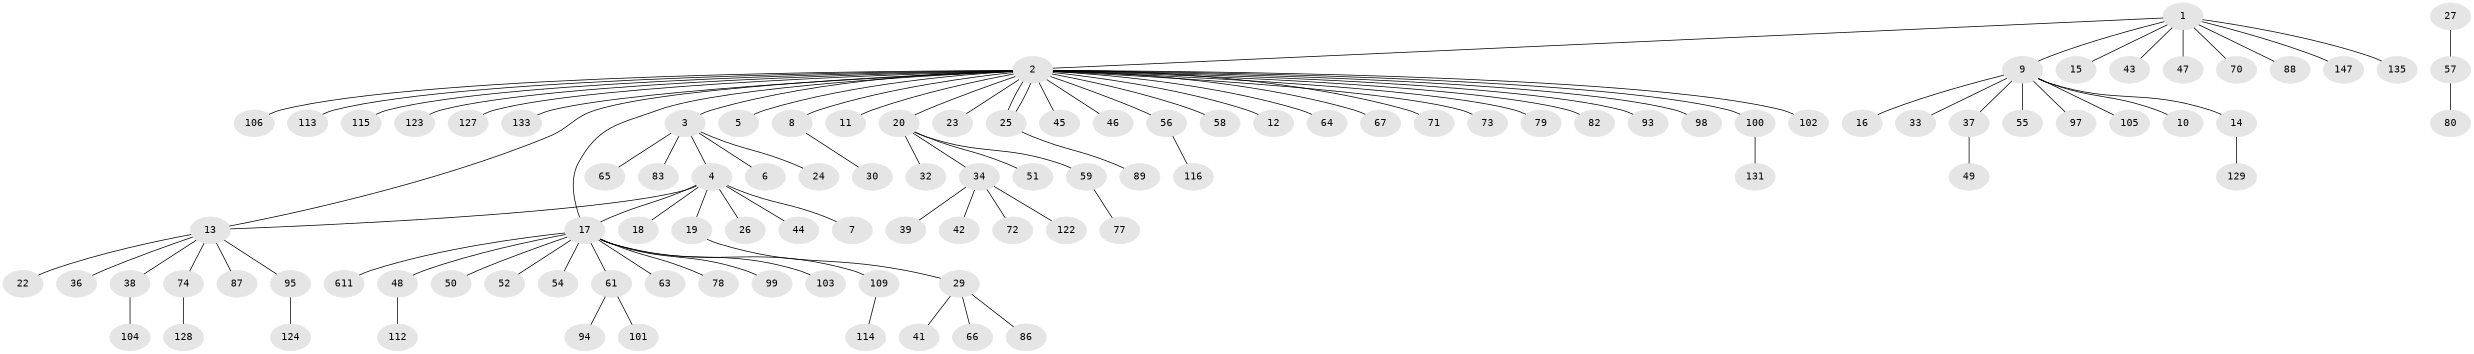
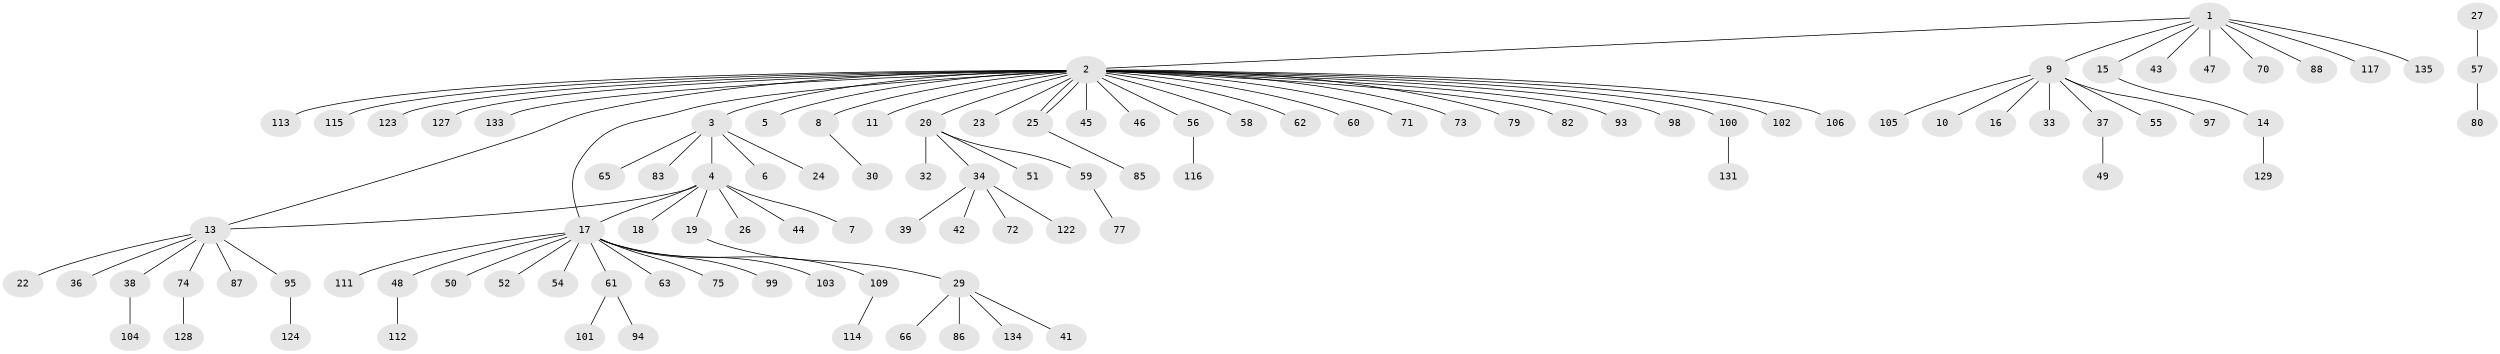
node "147": label "147" -> "117"
edge "9" -- "14": now "15" -- "14"
node "12": label "12" -> "62"
node "64": label "64" -> "60"
node "67": removed
node "89": label "89" -> "85"
node "611": label "611" -> "111"
node "78": label "78" -> "75"
node "134": added
